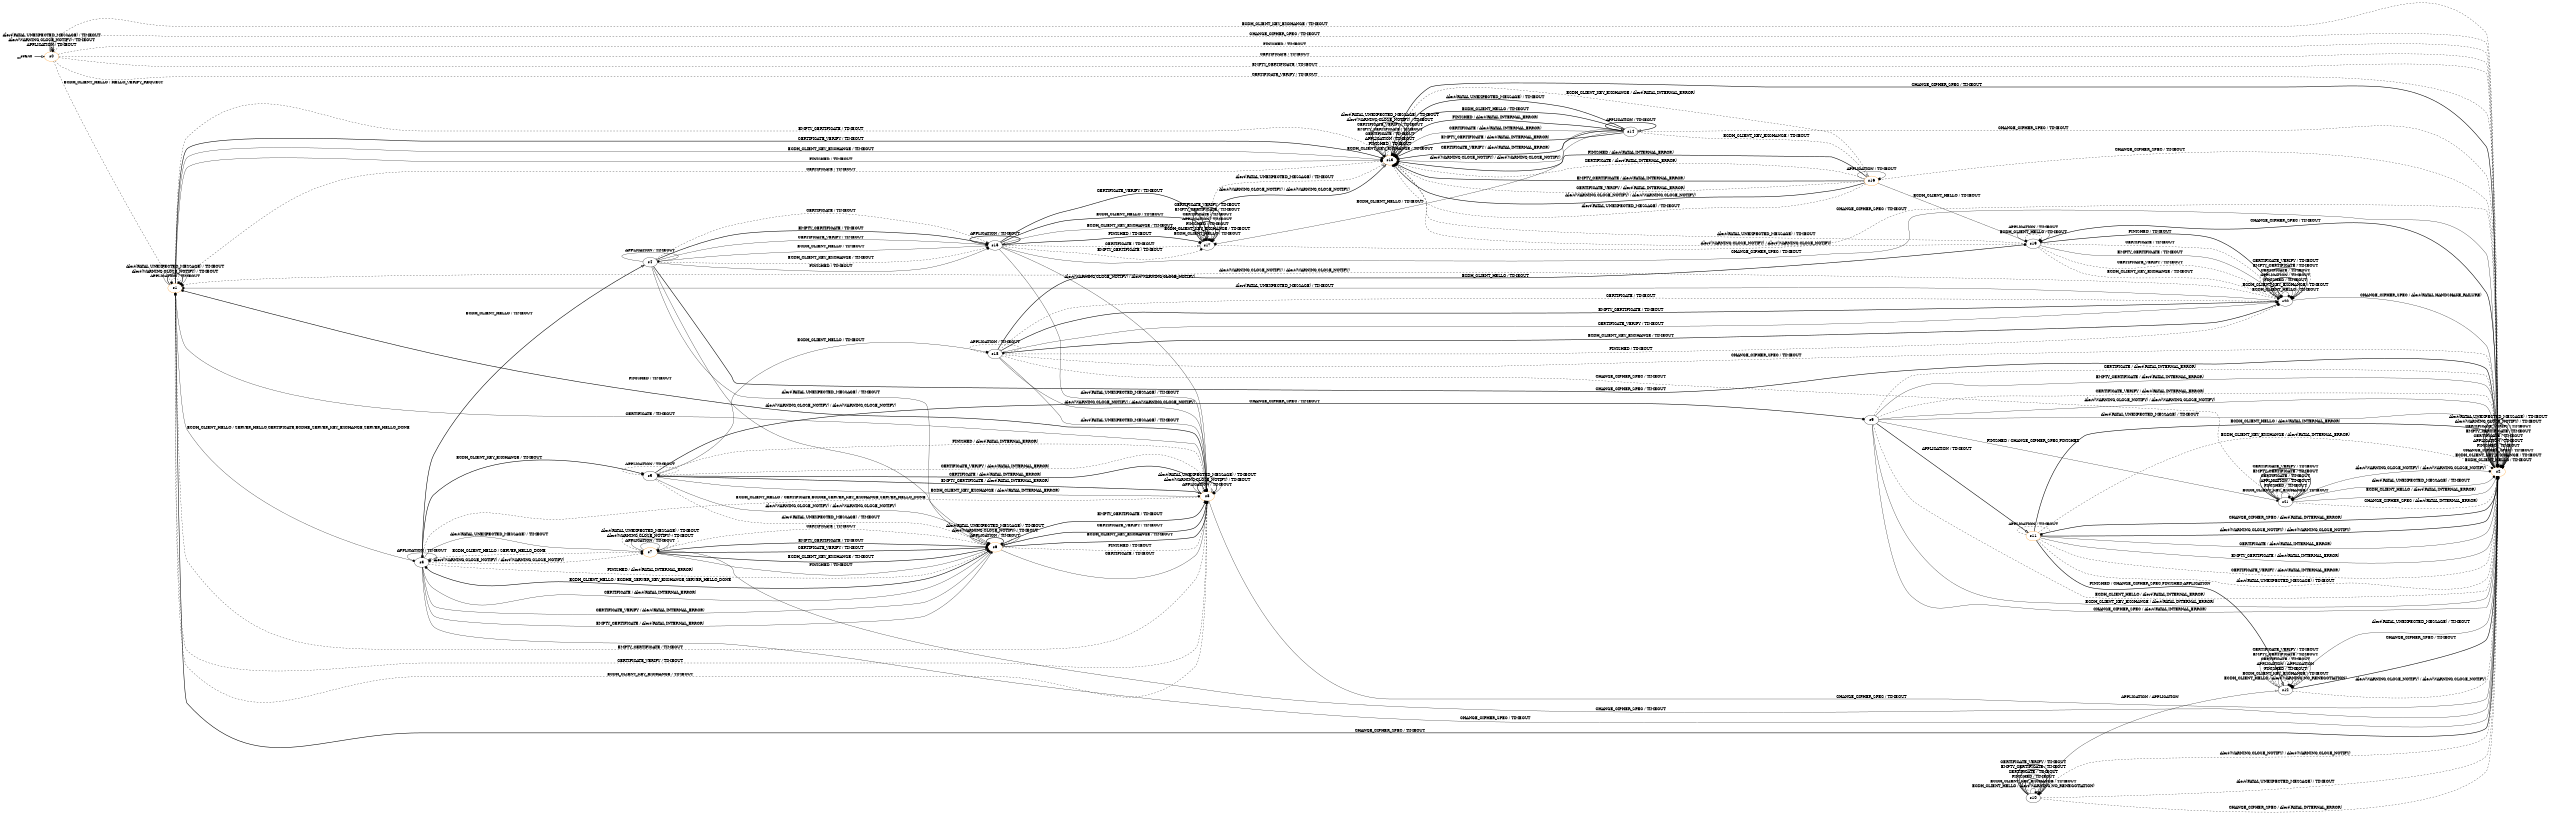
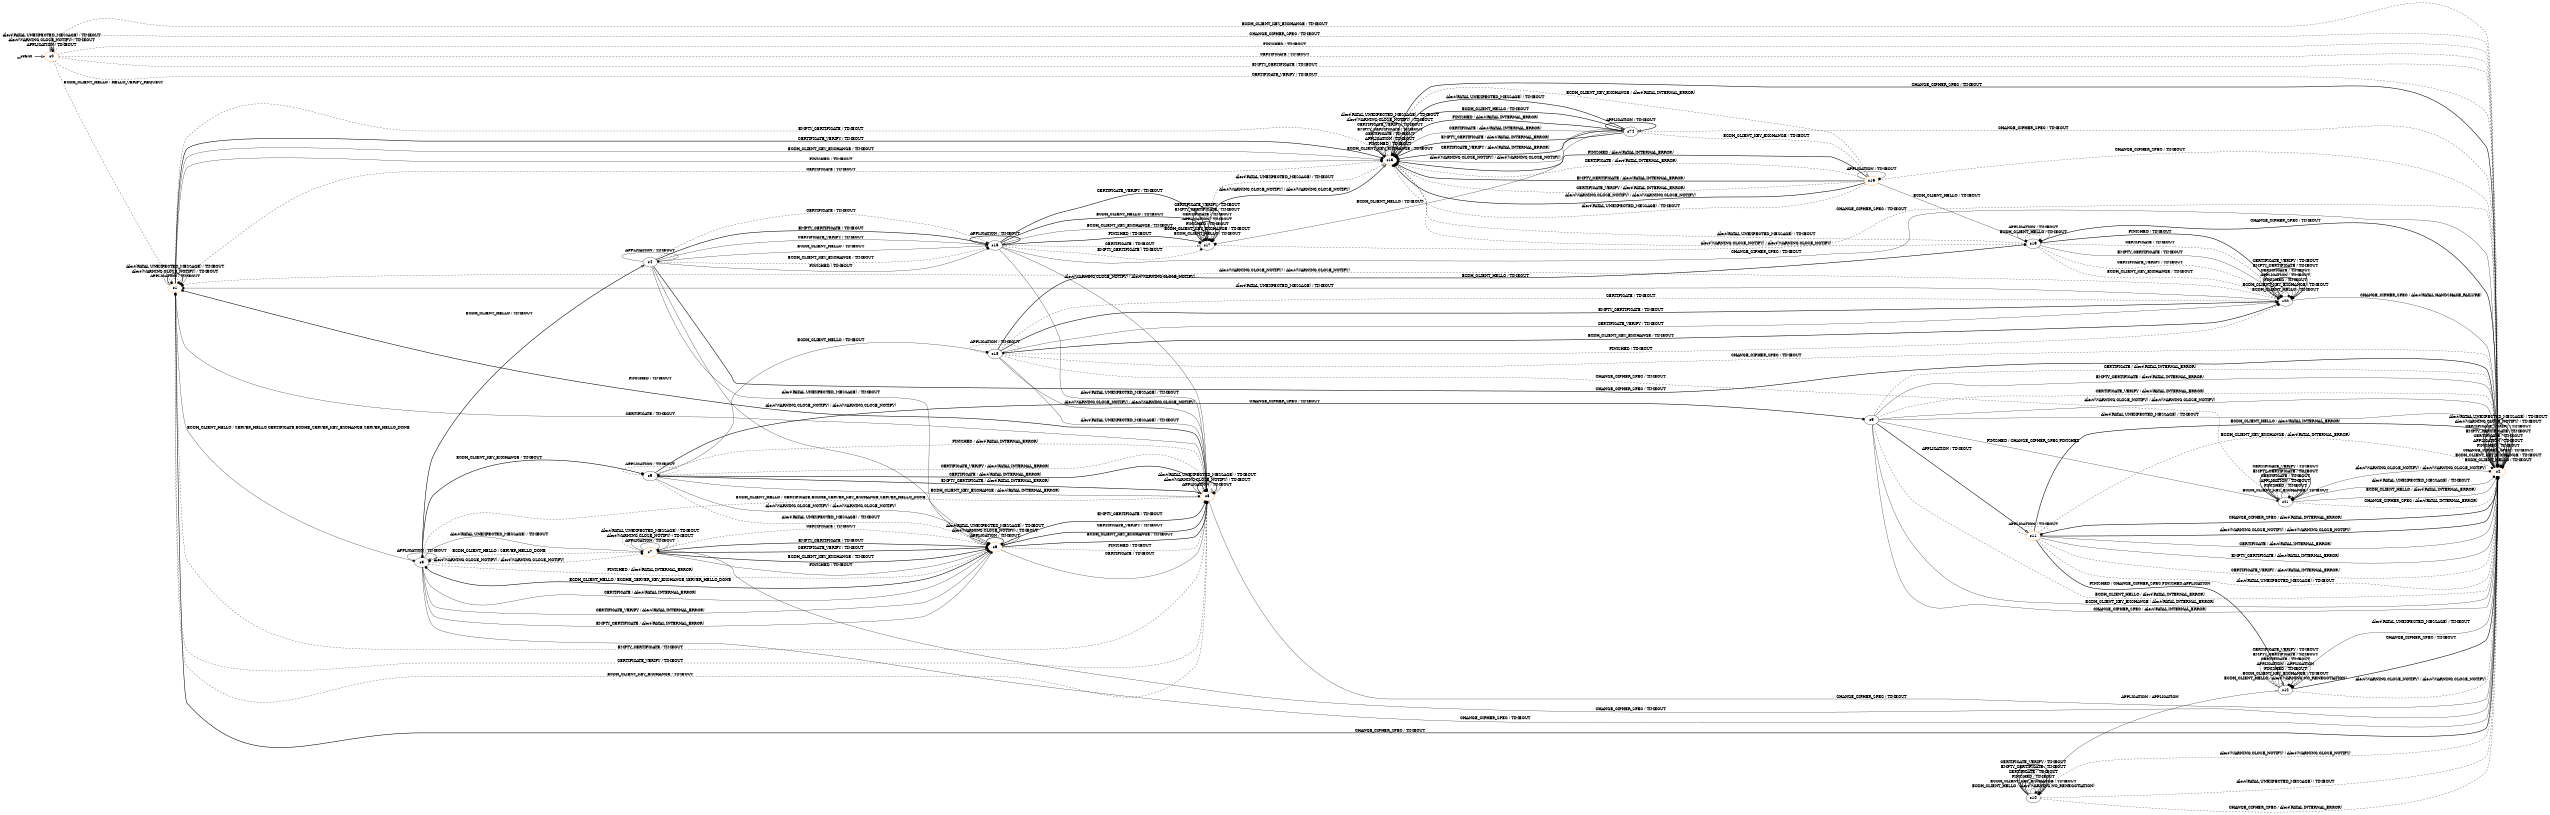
node "s14": label "s14" -> "s74"
